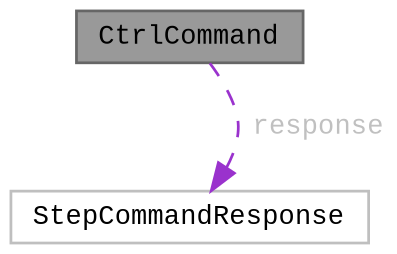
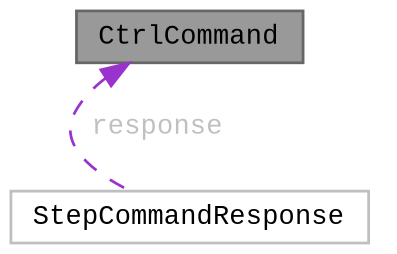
edge "CtrlCommand" -> "StepCommandResponse": reversed
